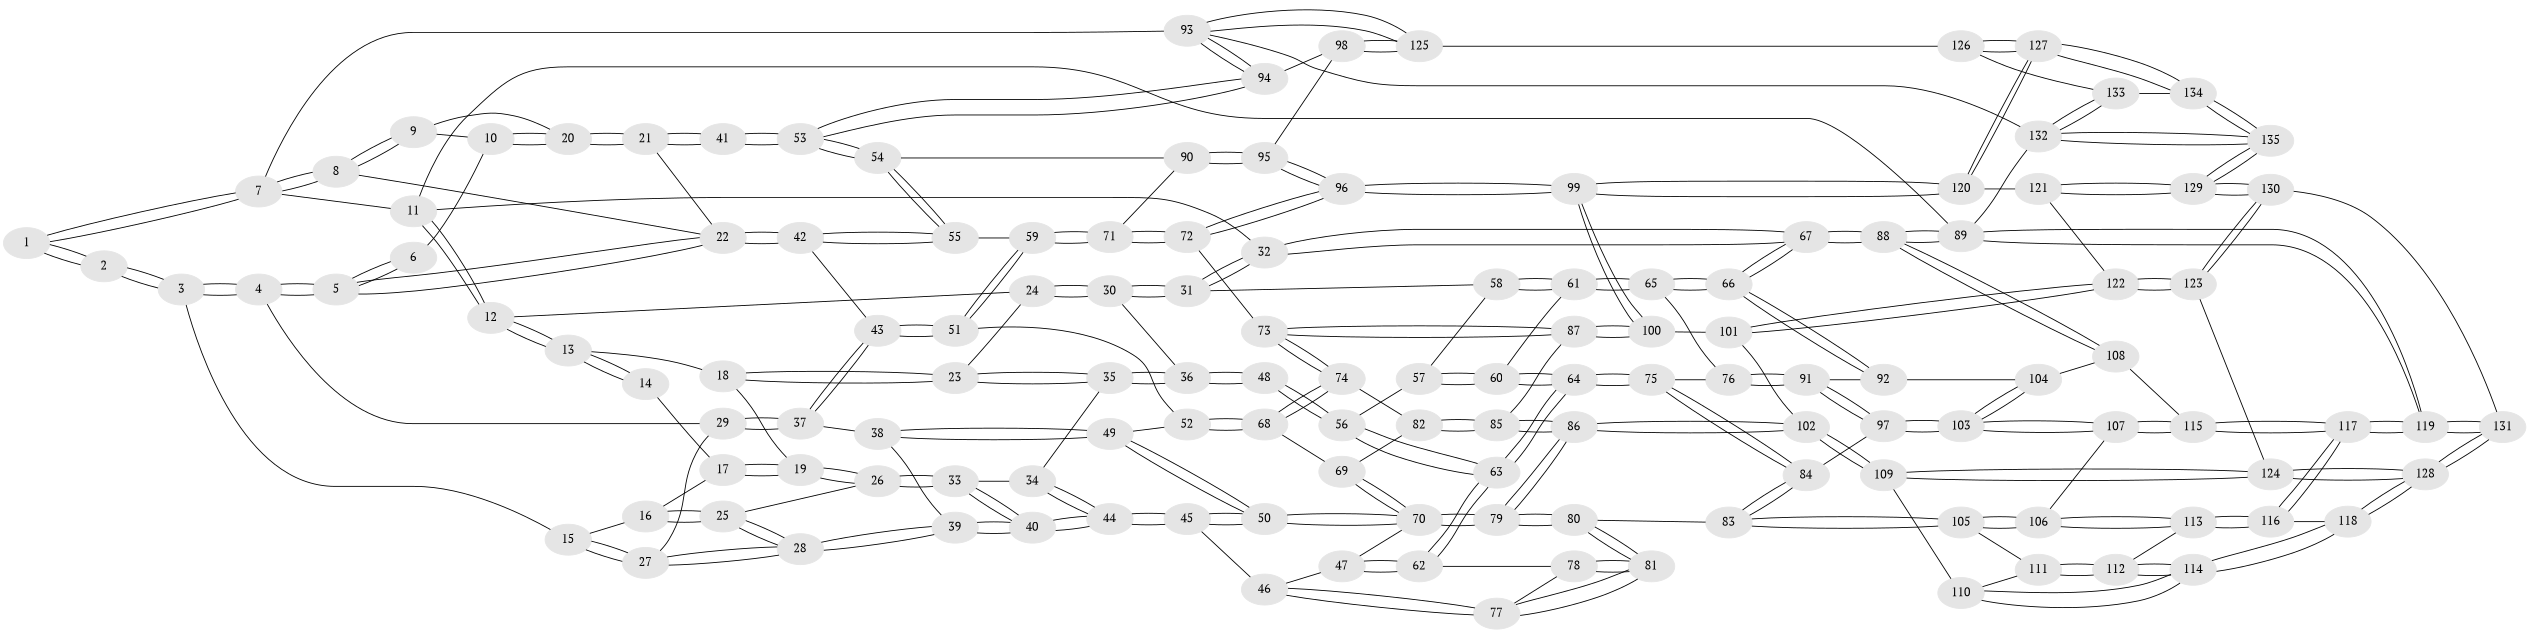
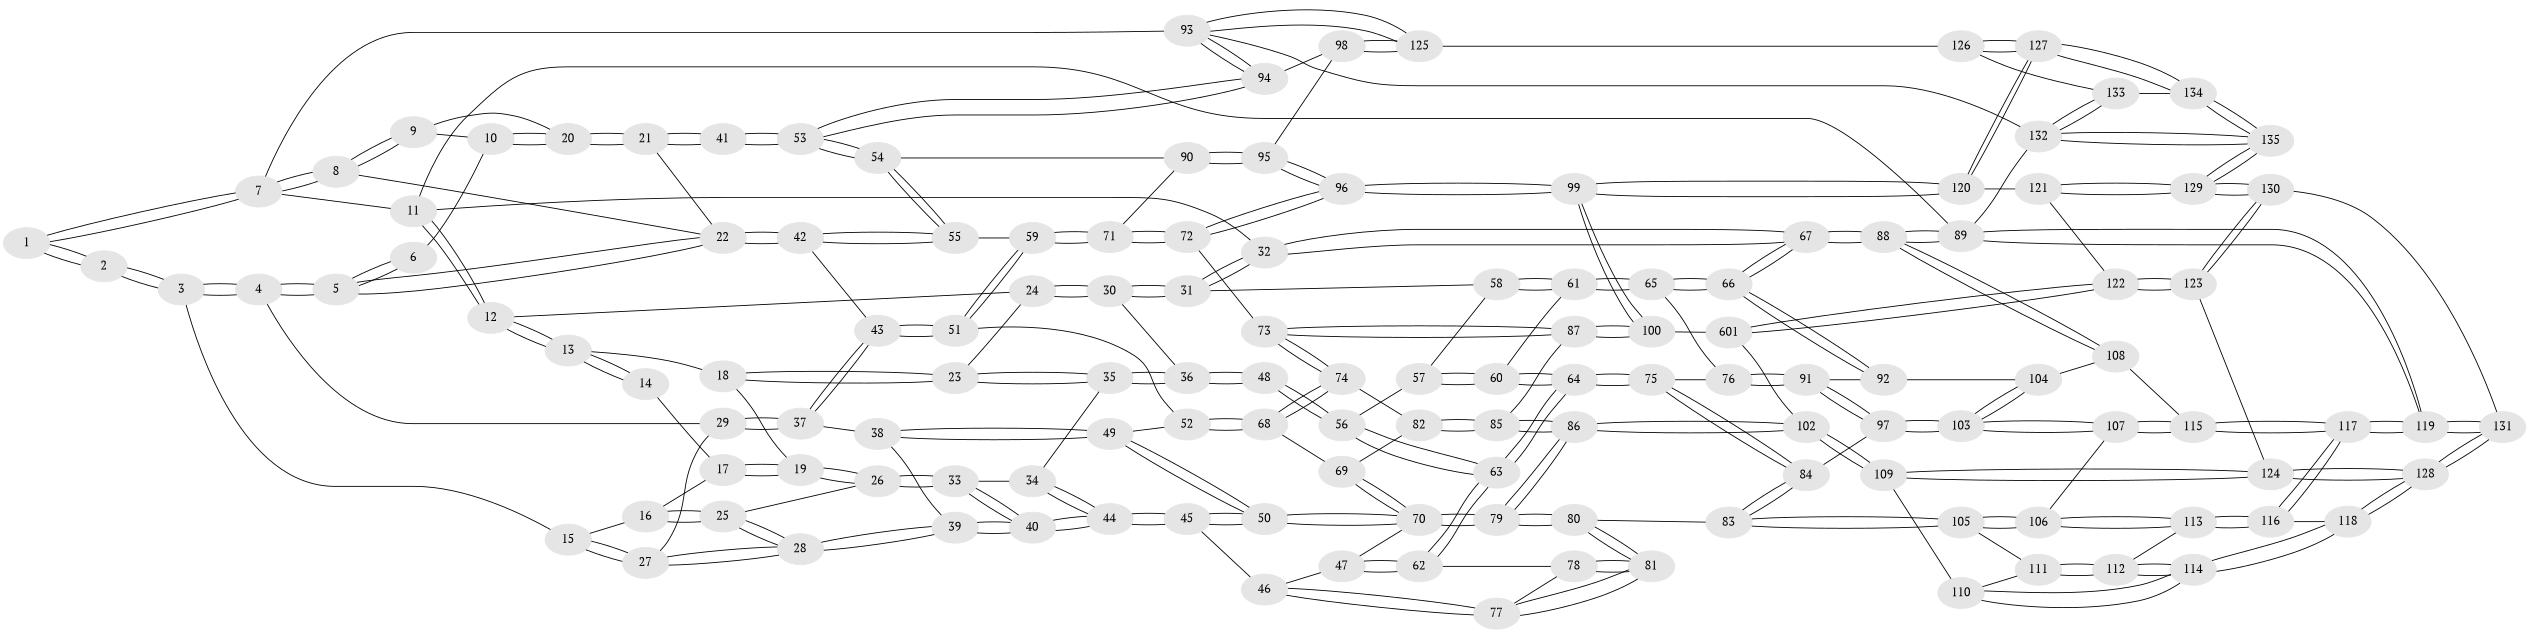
node "101": label "101" -> "601"
